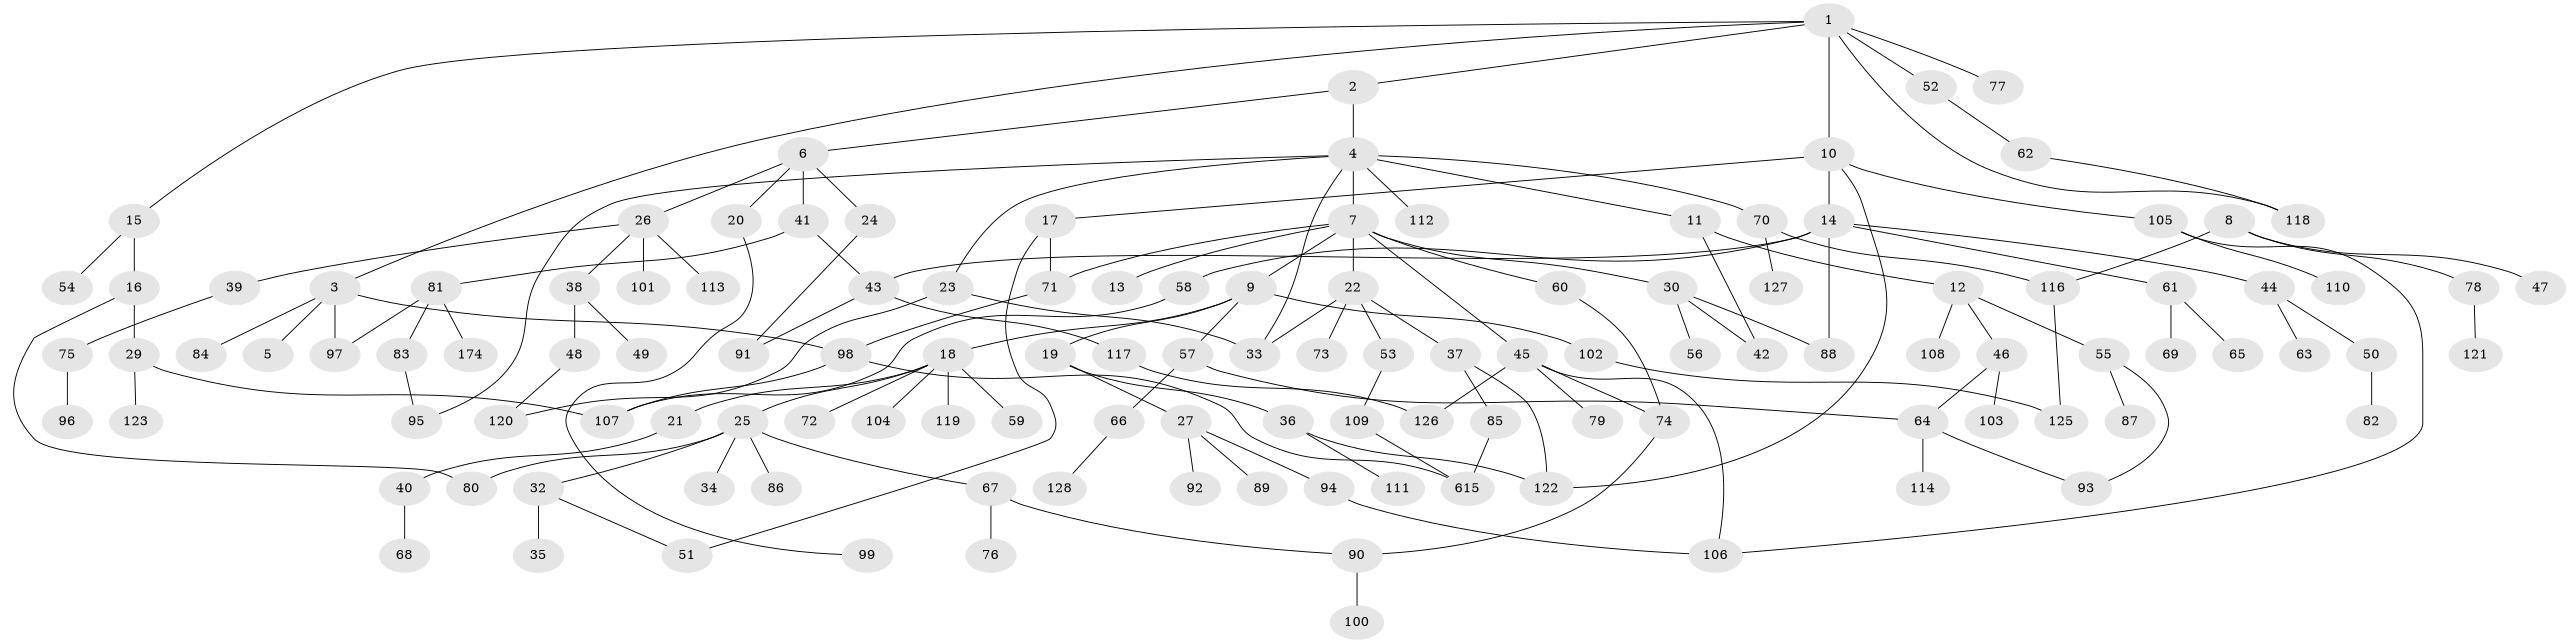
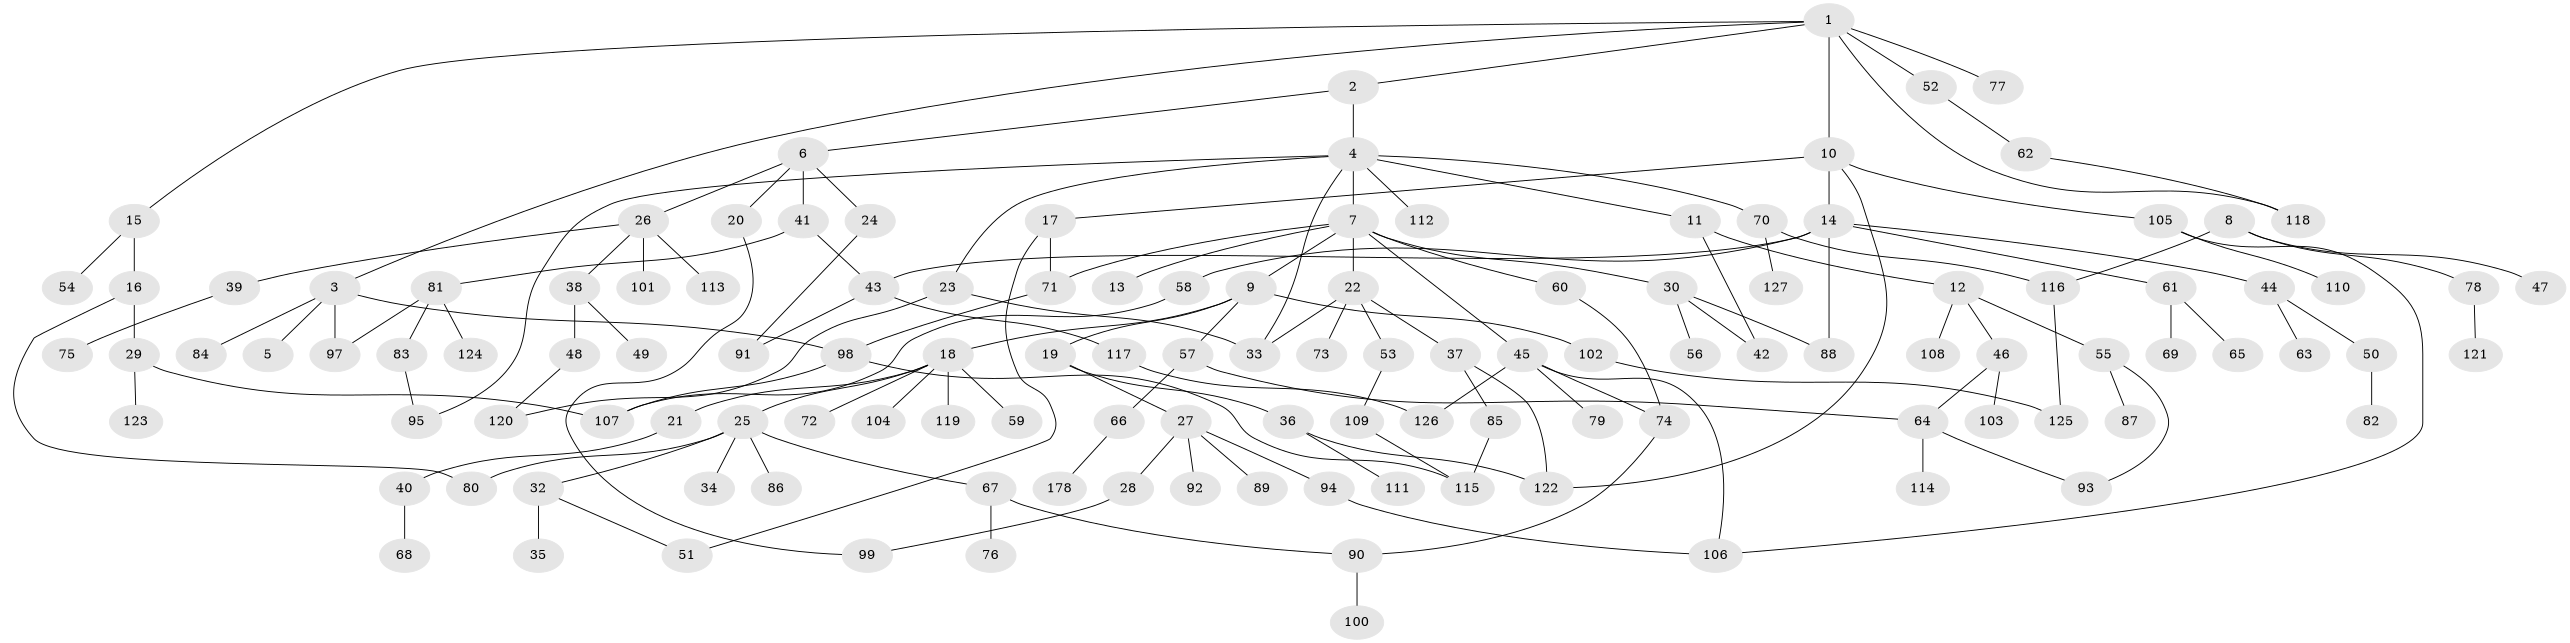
node "174": label "174" -> "124"
node "96": removed
node "128": label "128" -> "178"
node "28": added
node "615": label "615" -> "115"
